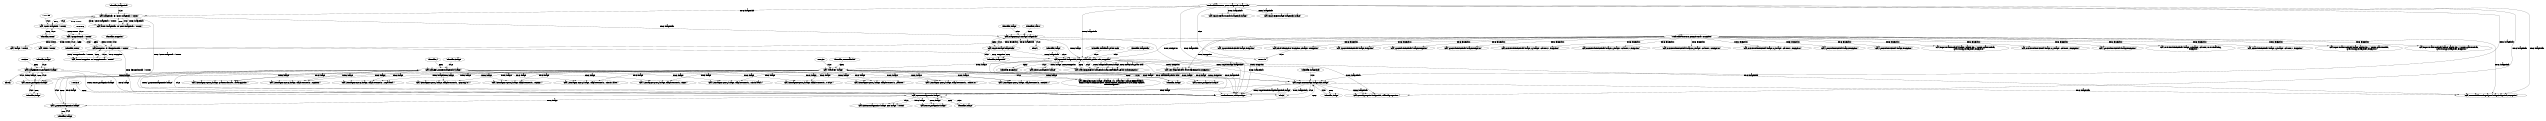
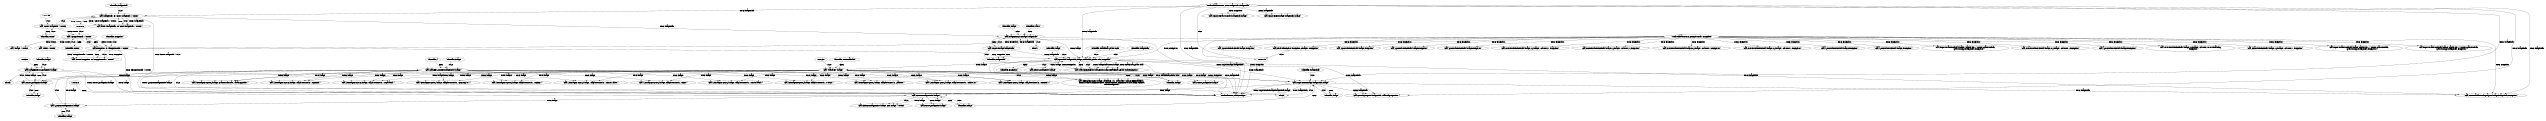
edge "(MethodParameterIn,const ImageInfo *image_info)" -> "(Call,AcquireQuantumInfo(image_info,image))": label "DDG: image_info" -> "DDG: exception"
edge "(Call,image_info != (const ImageInfo *) NULL)" -> "(Call,(const ImageInfo *) NULL)": now "(Call,image_info != (const ImageInfo *) NULL)" -> "1000186"
edge "(Call,image_info != (const ImageInfo *) NULL)" -> "(MethodReturn,static Image *)": label "DDG: (const ImageInfo *) NULL" -> "DDG: (const ImageInfo *) AST"
edge "(MethodParameterIn,ExceptionInfo *exception)" -> "(Call,TIFFReadPhotoshopLayers(image,image_info,exception))": label "DDG: image_info" -> "DDG: exception"
node "(Call,SetMagickThreadValue(tiff_exception,exception))": removed
edge "(Call,image=SyncNextImageInList(image))" -> "(Call,SyncNextImageInList(image))": removed, label "CFG:"
